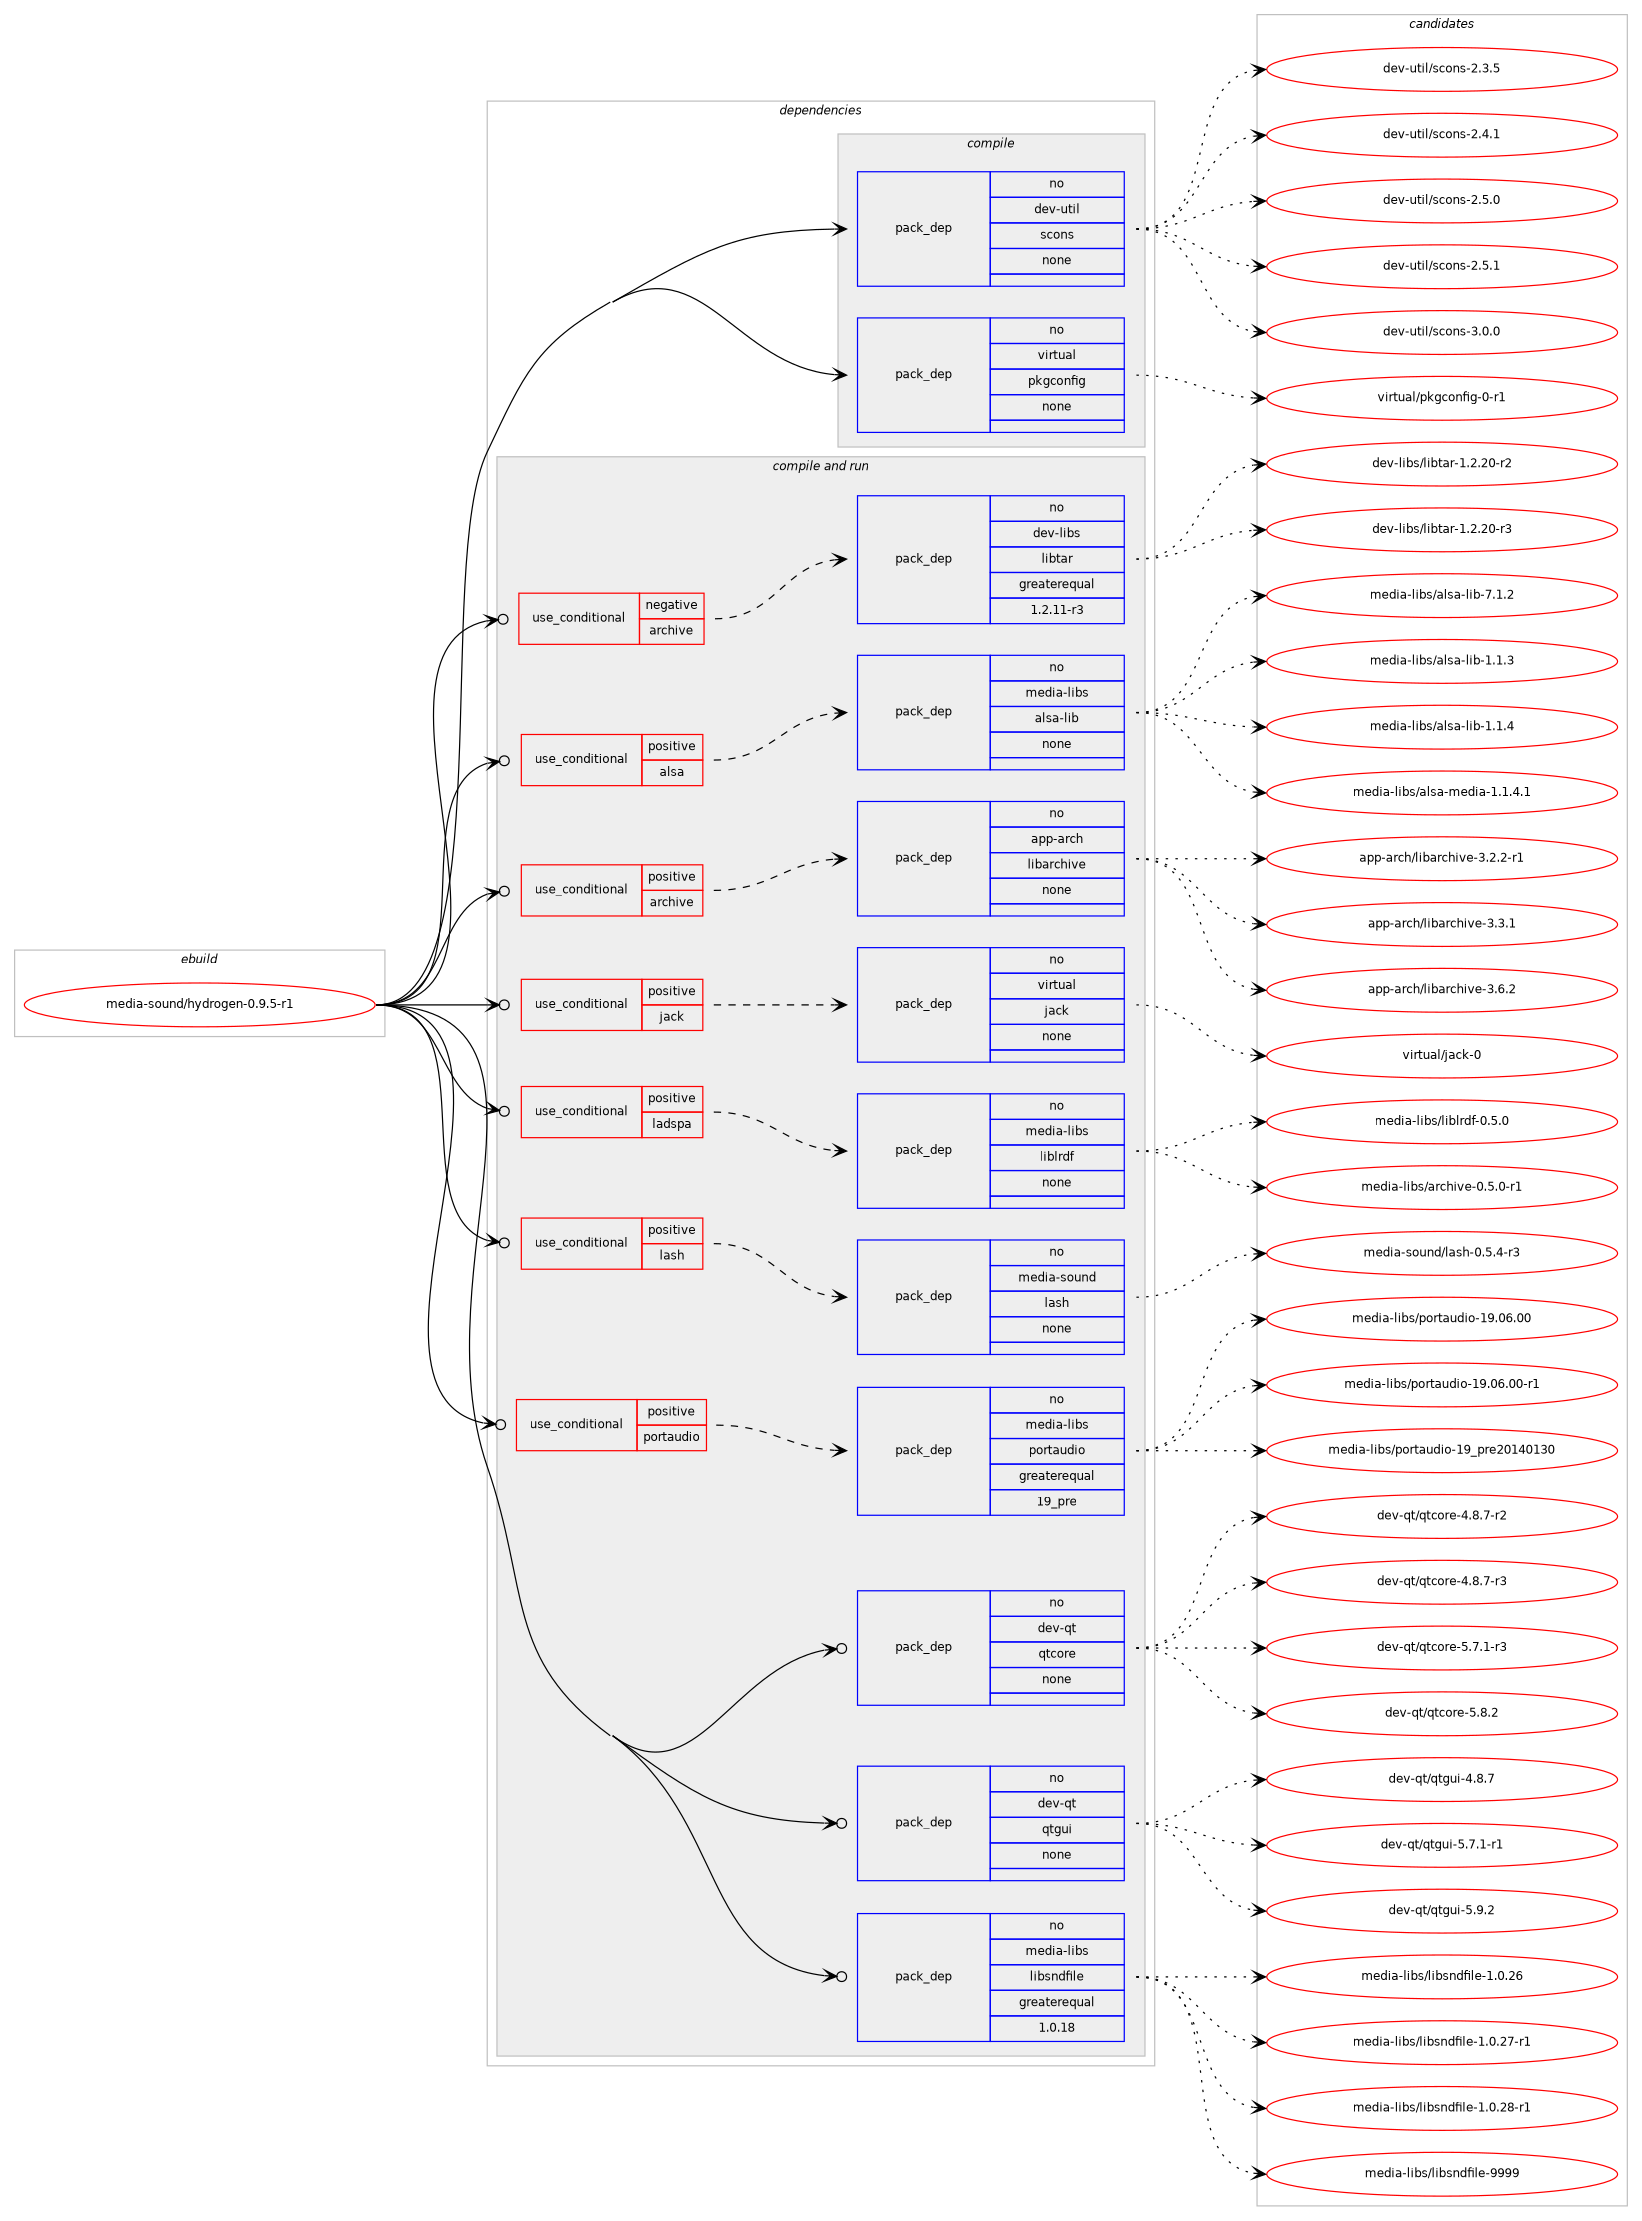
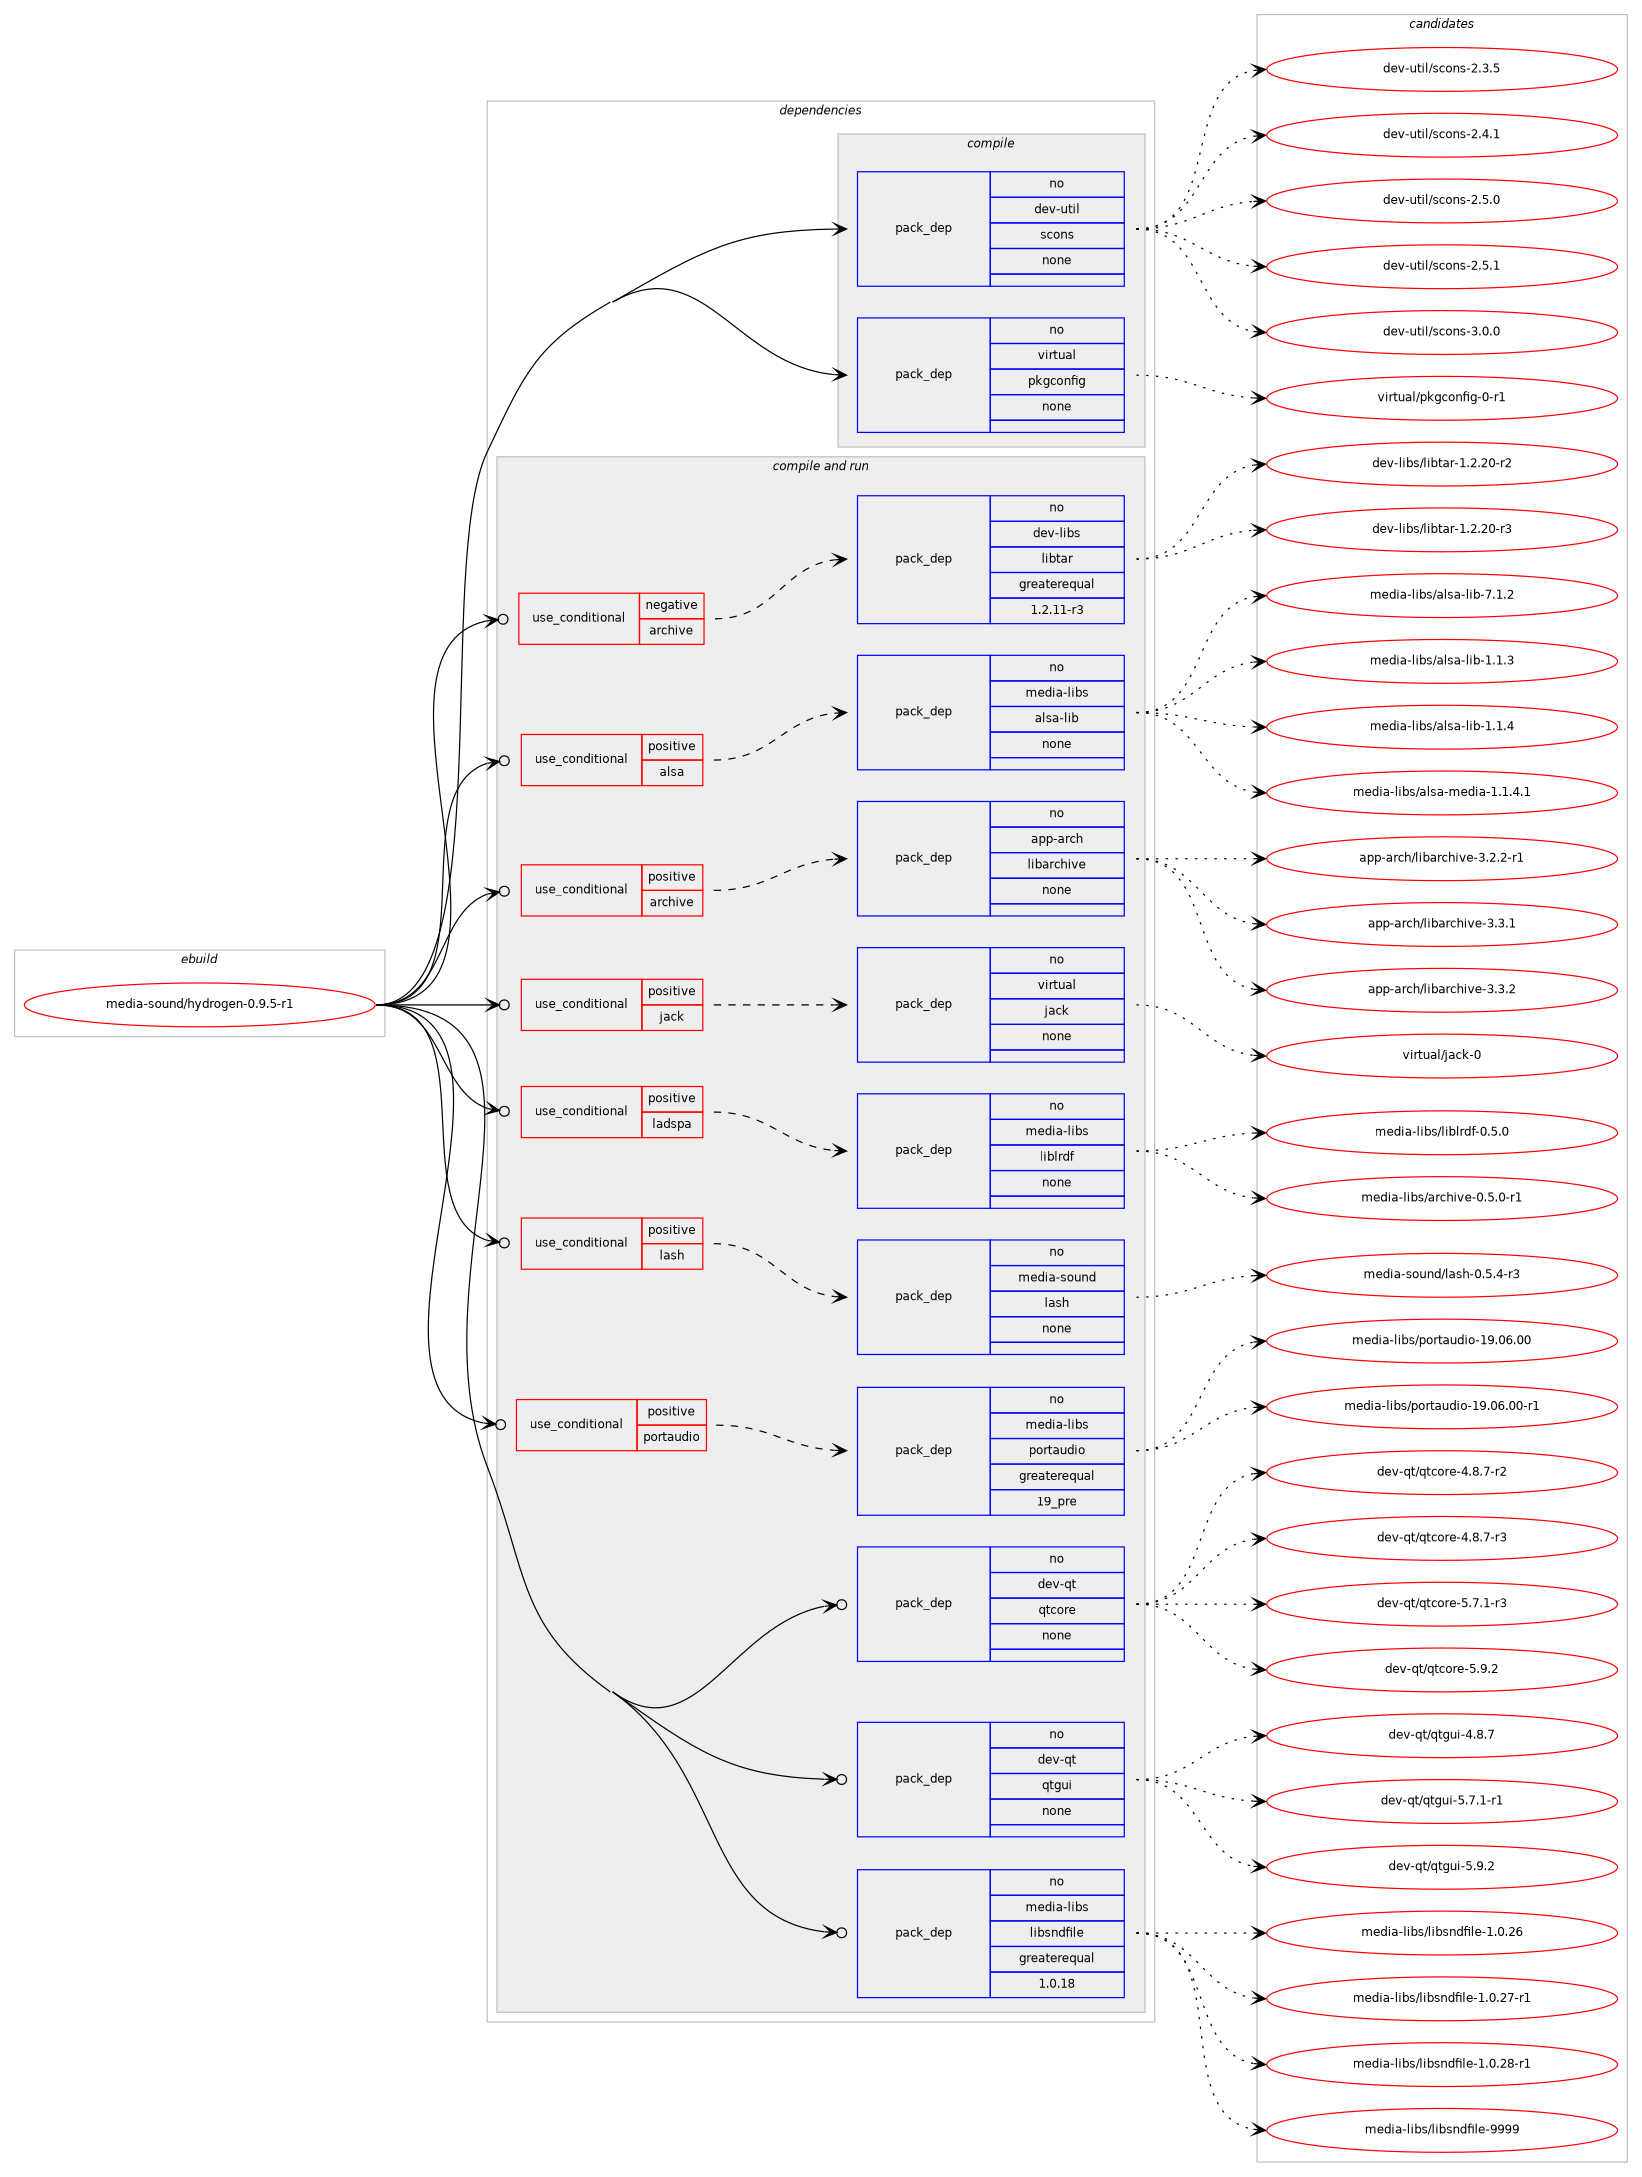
node "app-arch/libarchive-3.6.2": label "app-arch/libarchive-3.6.2" -> "app-arch/libarchive-3.3.2"
node "media-libs/portaudio-19_pre20140130": removed
node "dev-qt/qtcore-5.8.2": label "dev-qt/qtcore-5.8.2" -> "dev-qt/qtcore-5.9.2"
